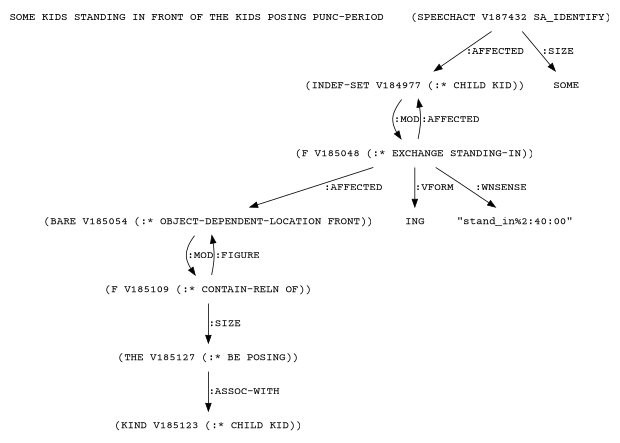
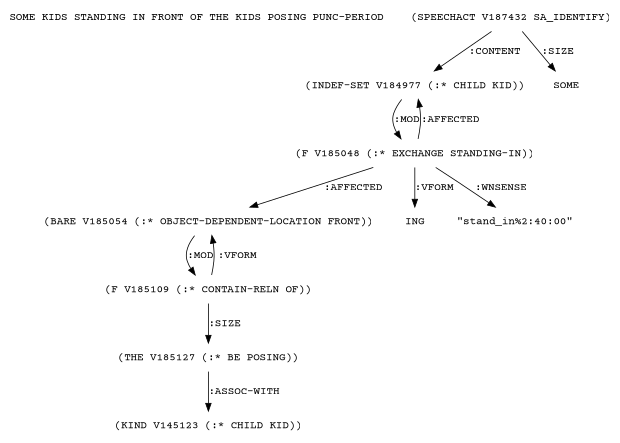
edge "(SPEECHACT V187432 SA_IDENTIFY)" -> "(INDEF-SET V184977 (:* CHILD KID))": label ":AFFECTED" -> ":CONTENT"
edge "(F V185109 (:* CONTAIN-RELN OF))" -> "(BARE V185054 (:* OBJECT-DEPENDENT-LOCATION FRONT))": label ":FIGURE" -> ":VFORM"
node "(KIND V185123 (:* CHILD KID))": label "(KIND V185123 (:* CHILD KID))" -> "(KIND V145123 (:* CHILD KID))"
